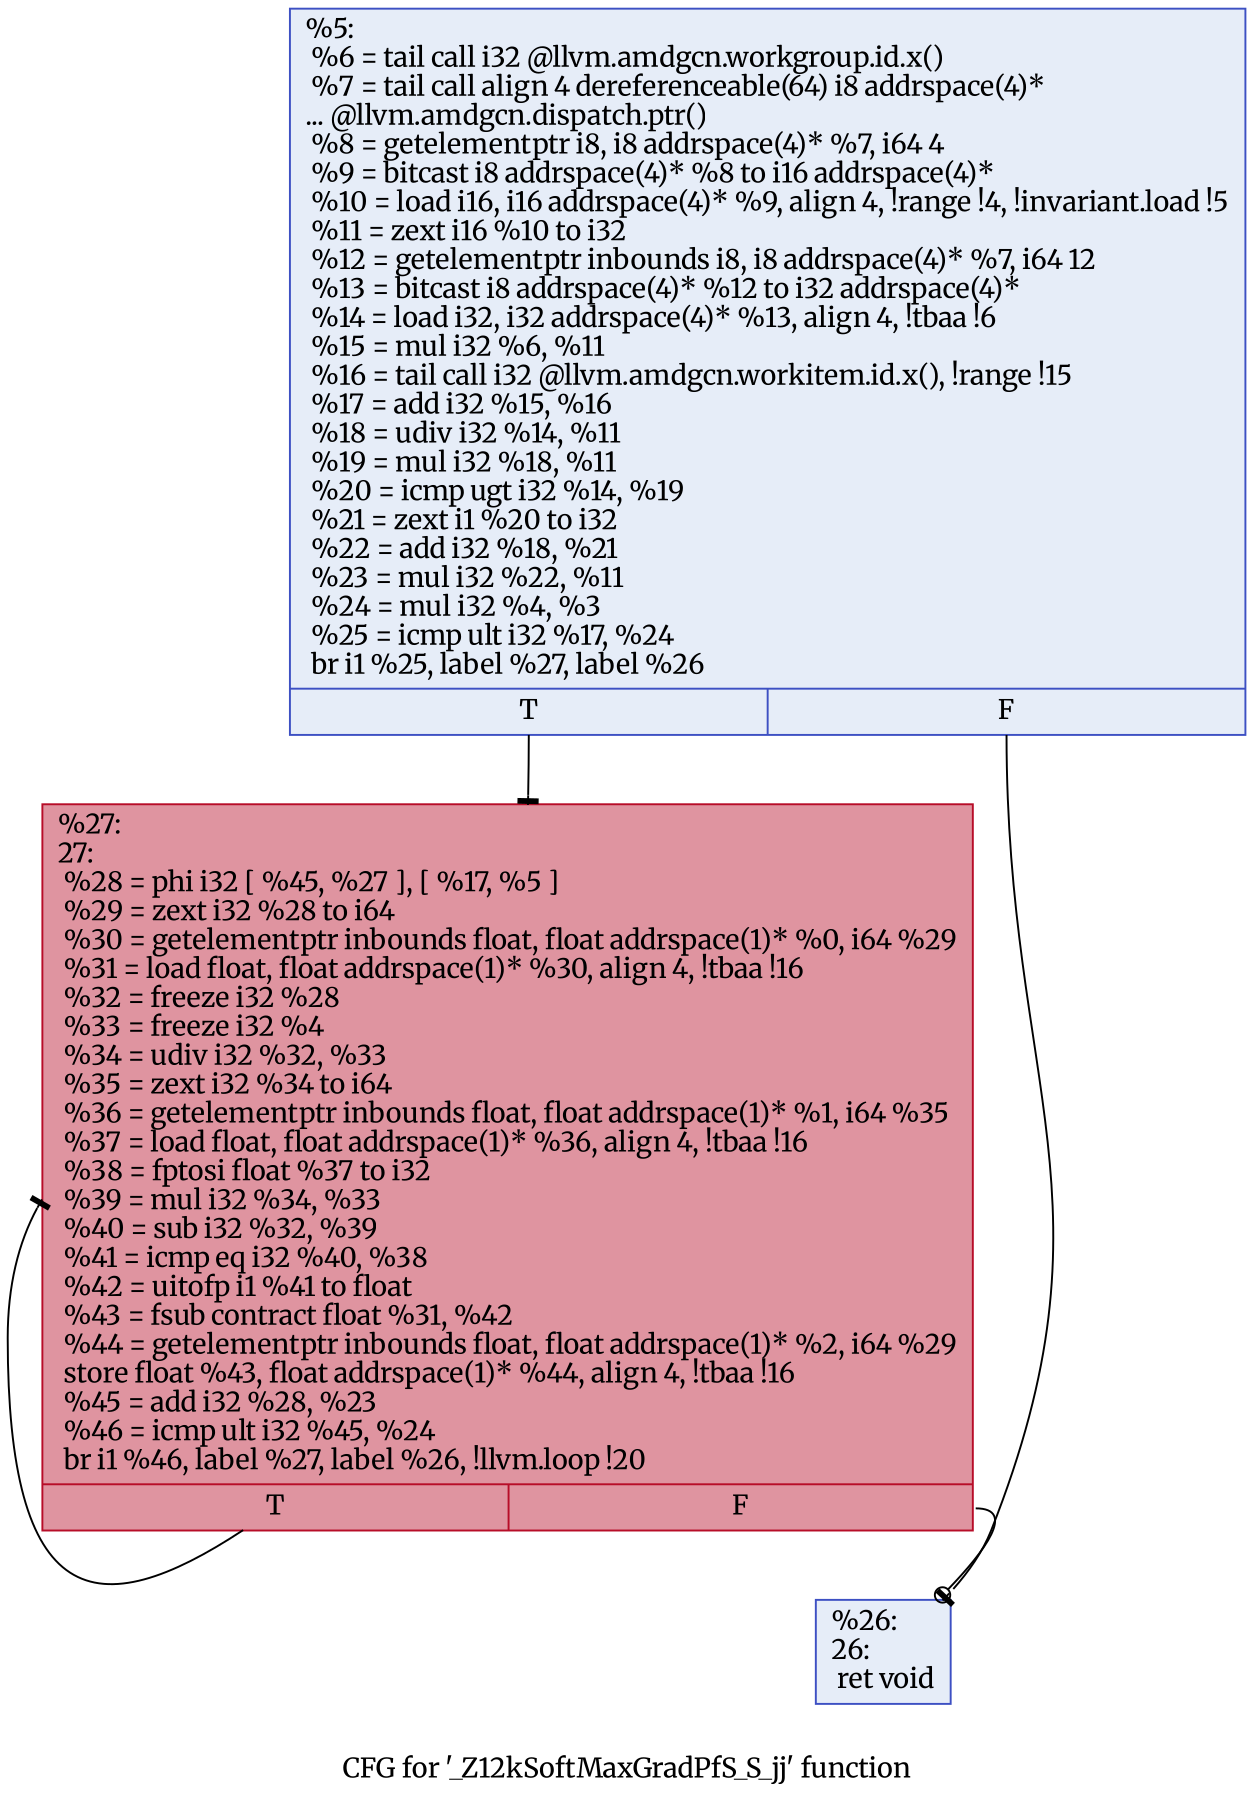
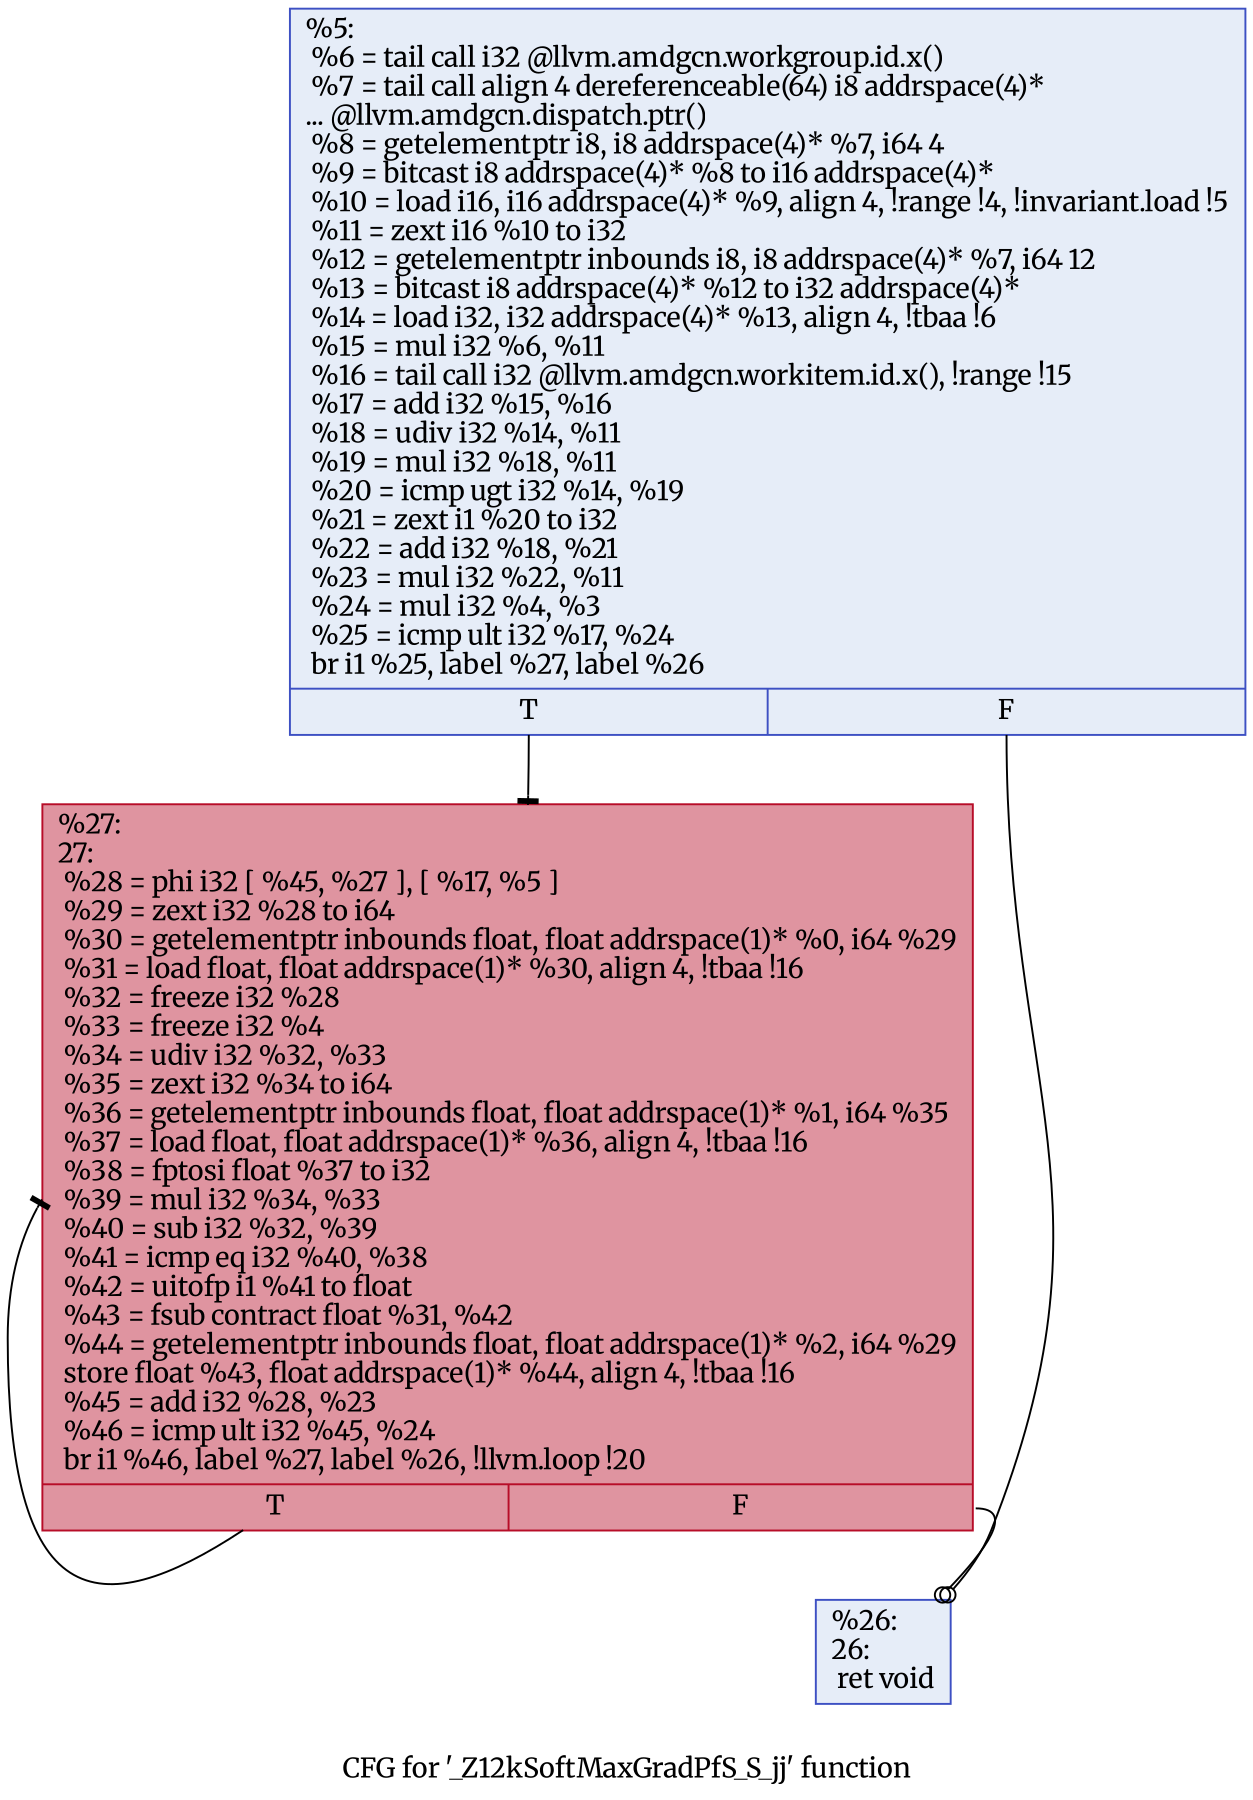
edge "%5:" -> "%26:": arrowhead tee -> odot
